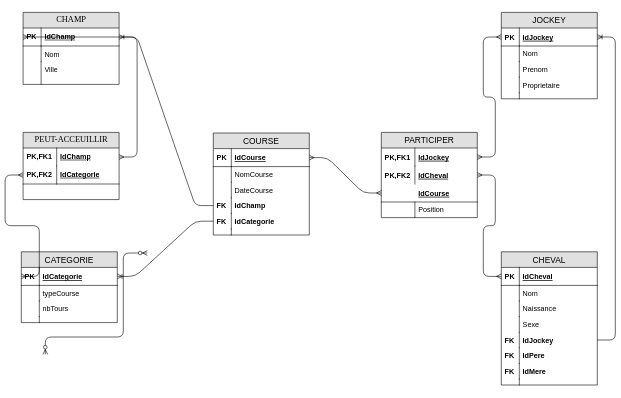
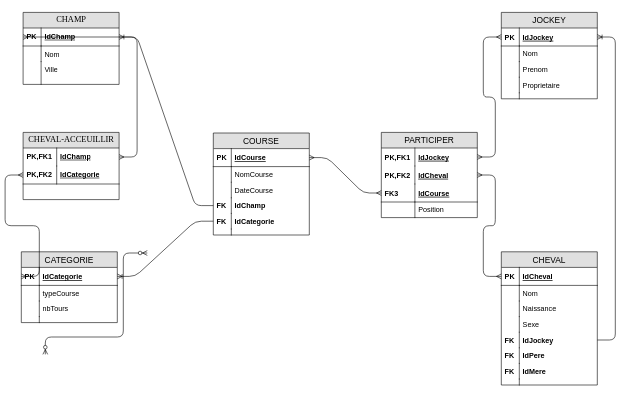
node "PEUT-ACCEUILLIR": label "PEUT-ACCEUILLIR" -> "CHEVAL-ACCEUILLIR"
node "FK3": added
